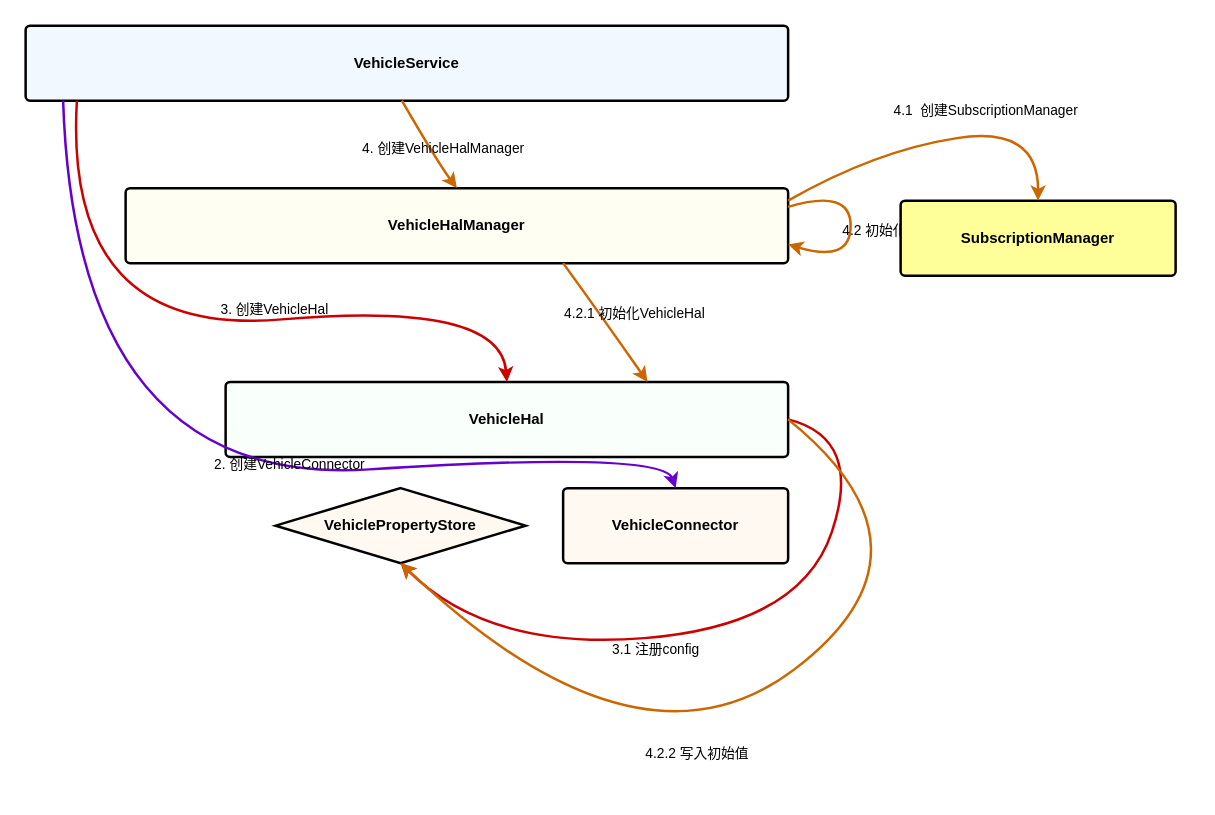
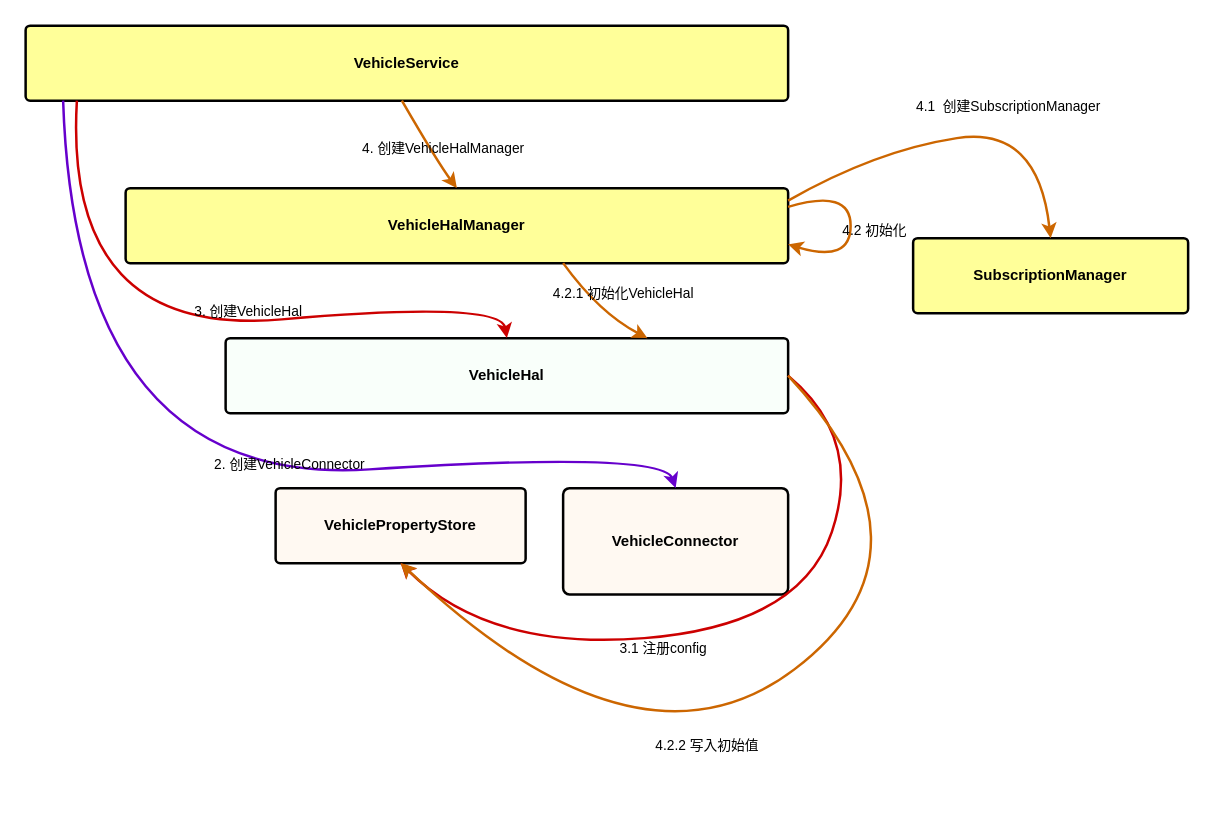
node "VehicleService": fillcolor #f2f8ff -> #ffff99
node "VehicleHalManager": fillcolor #fefff2 -> #ffff99
node "SubscriptionManager": moved (1038, 238) -> (1051, 276)
node "VehicleHal": moved (507, 419) -> (507, 376)
node "VehiclePropertyStore": shape diamond -> rounded rectangle
node "VehicleConnector": size 225x75 -> 225x106
